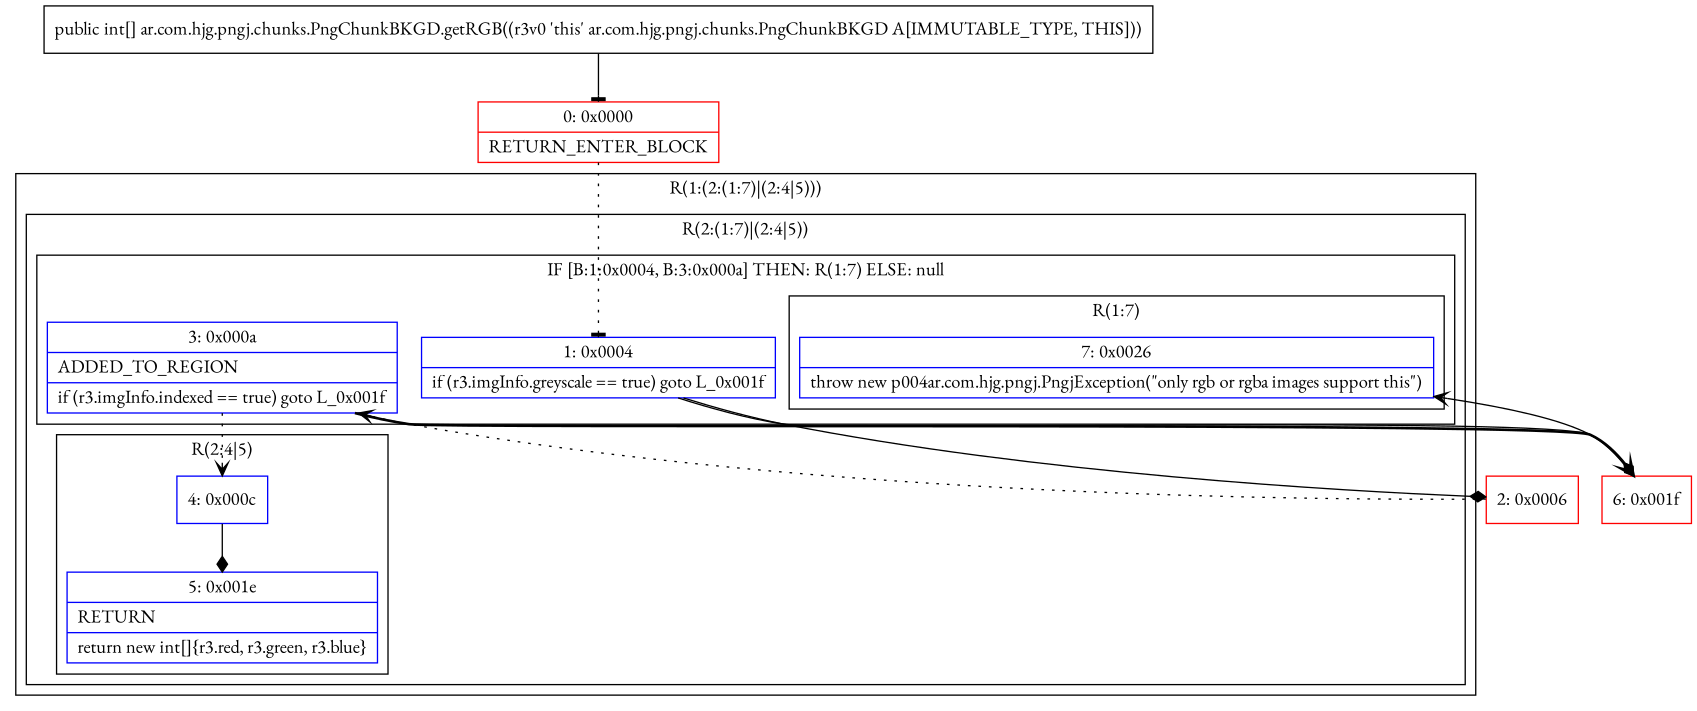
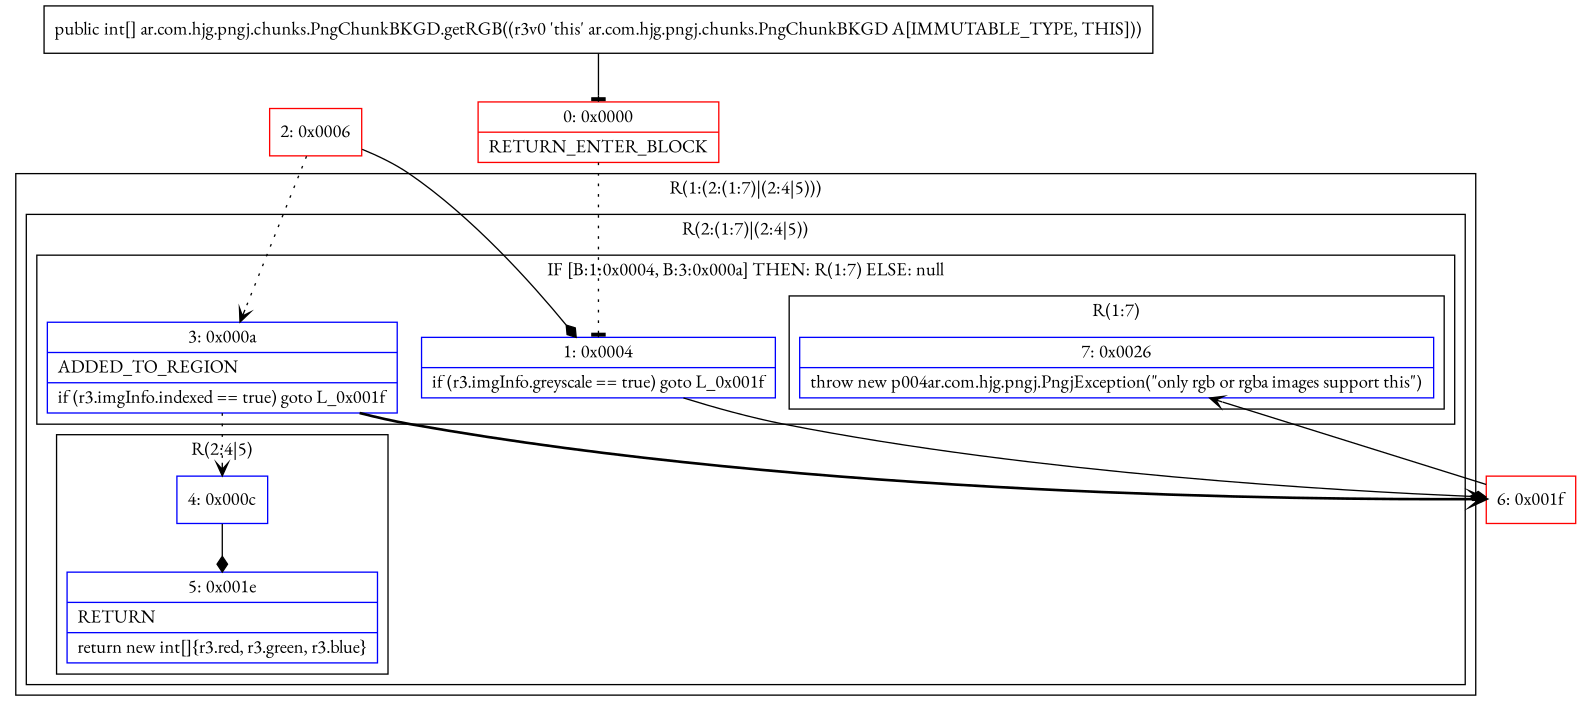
edge "1: 0x0004" -> "2: 0x0006": reversed
